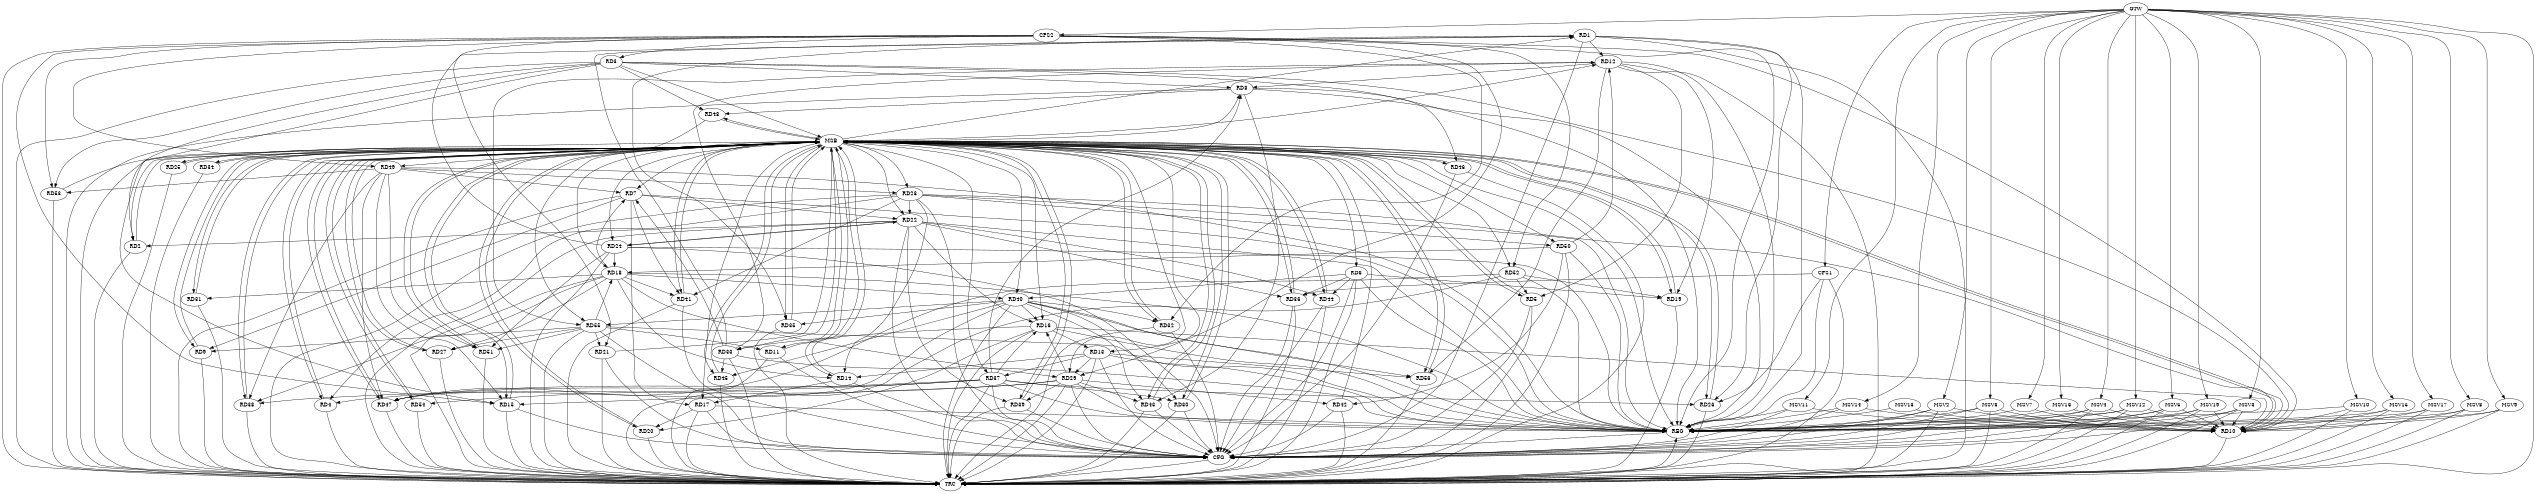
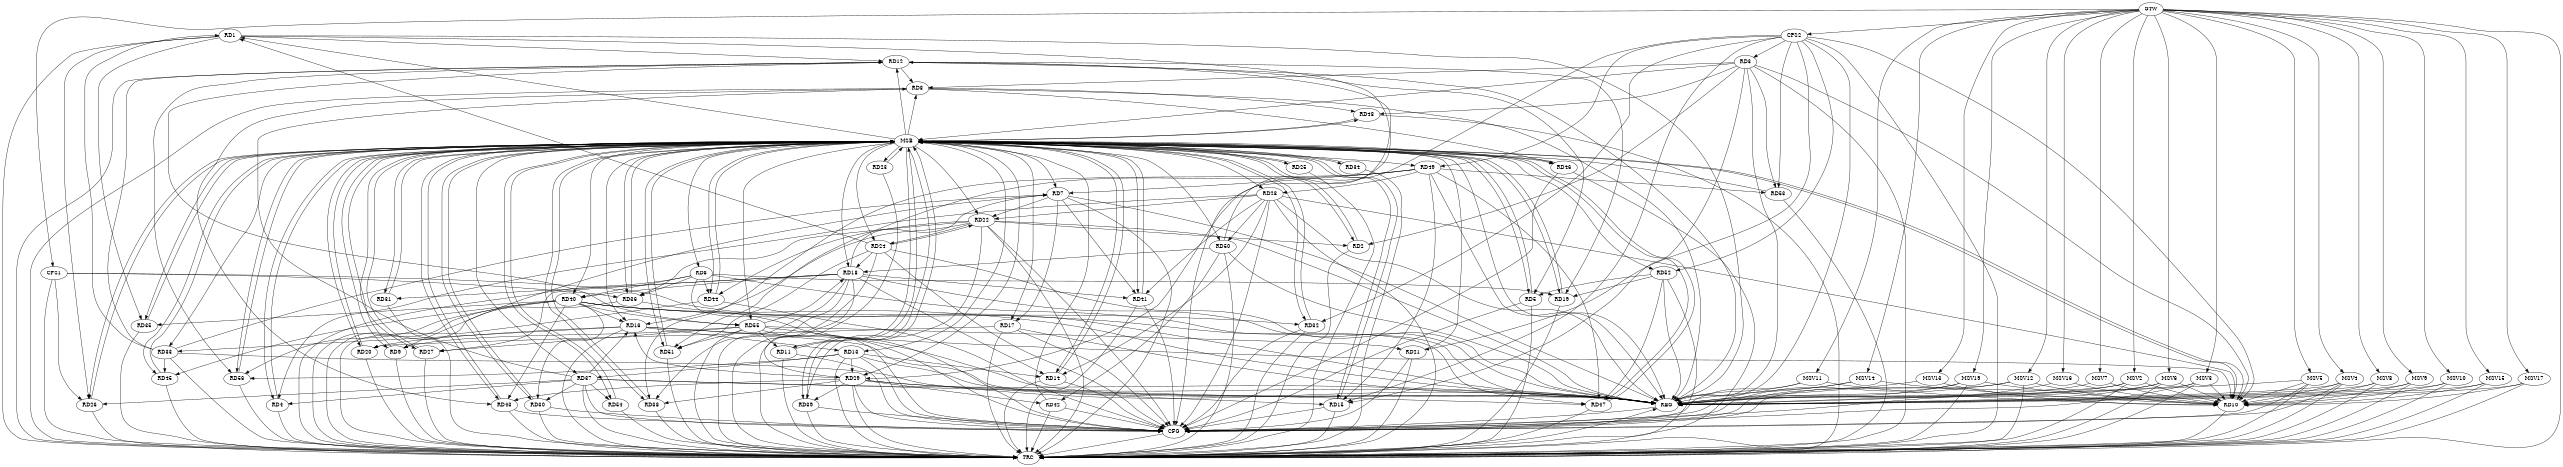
edge "GTW" -> "MSV13": added
node "RD23": added
edge "RD14" -> "RD17": now "RD14" -> "TRC"
